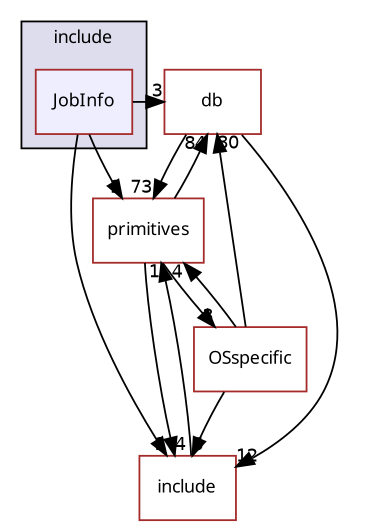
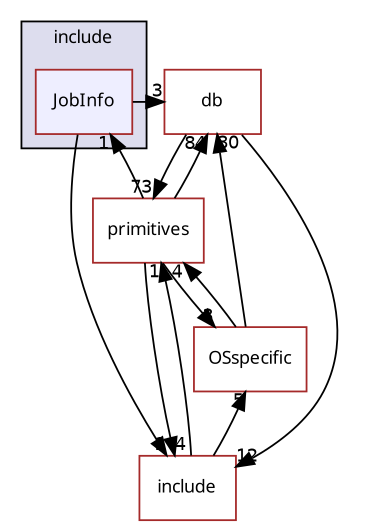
edge "JobInfo" -> "primitives": reversed
edge "OSspecific" -> "include": reversed
